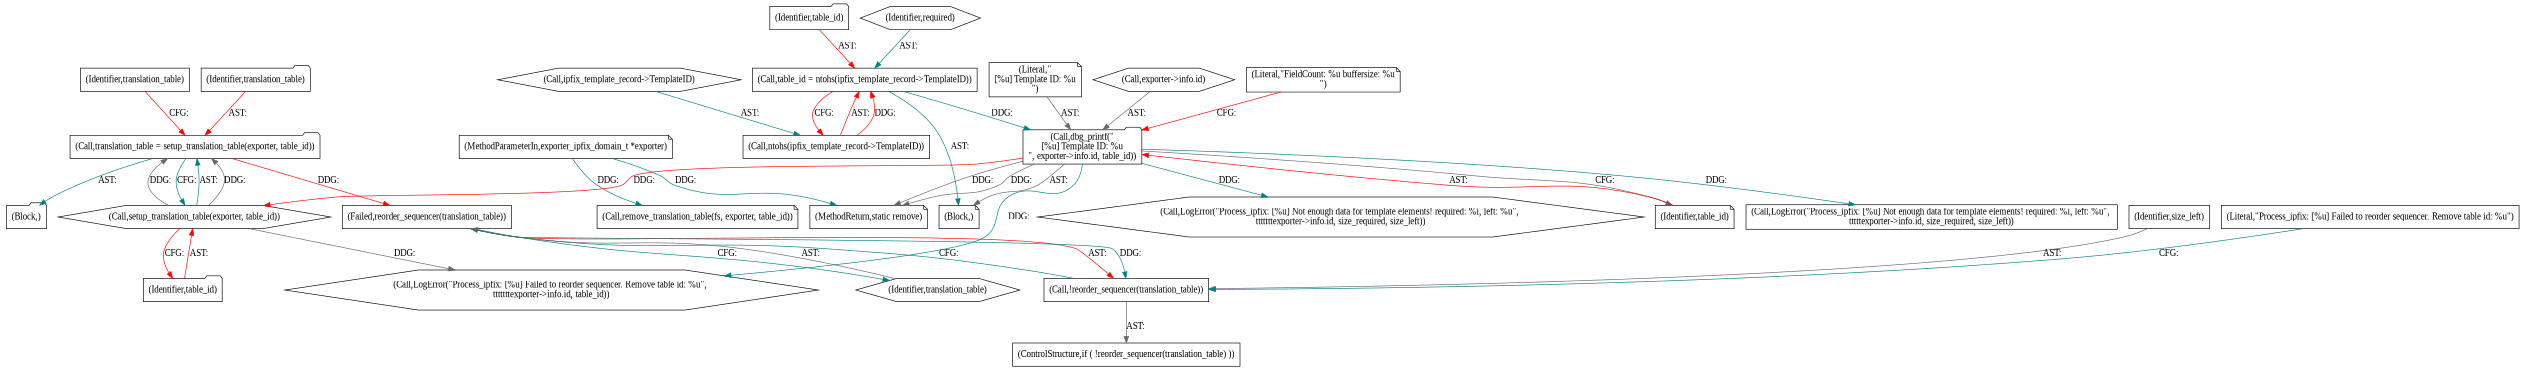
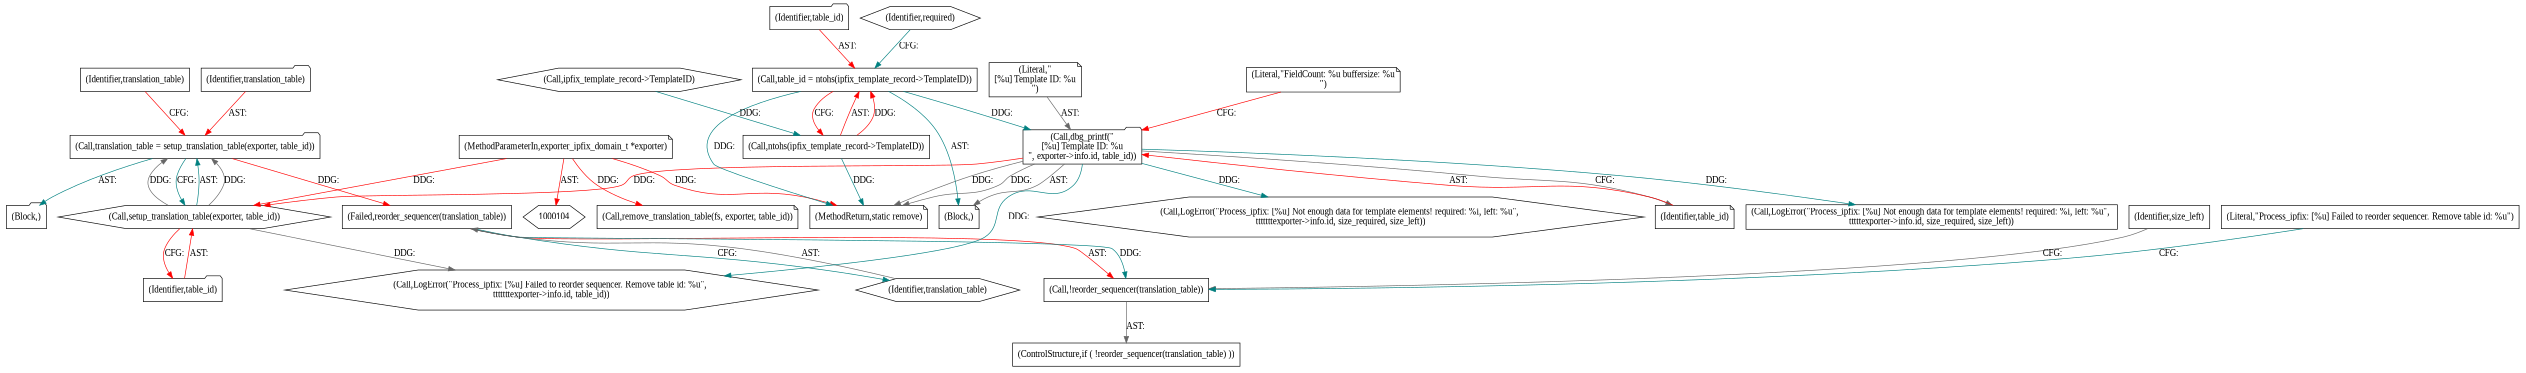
edge "(Identifier,required)" -> "(Call,table_id = ntohs(ipfix_template_record->TemplateID))": label "AST: " -> "CFG: "
node "(Call,exporter->info.id)": removed
edge "(Call,ipfix_template_record->TemplateID)" -> "(Call,ntohs(ipfix_template_record->TemplateID))": label "AST: " -> "DDG: "
edge "(Call,table_id = ntohs(ipfix_template_record->TemplateID))" -> "(MethodReturn,static remove)": added, label "DDG:"
edge "(Call,ntohs(ipfix_template_record->TemplateID))" -> "(MethodReturn,static remove)": added, label "DDG:"
edge "(MethodParameterIn,exporter_ipfix_domain_t *exporter)" -> "(Call,setup_translation_table(exporter, table_id))": added, label "DDG:"
edge "(MethodParameterIn,exporter_ipfix_domain_t *exporter)" -> "(Call,remove_translation_table(fs, exporter, table_id))": color teal -> red
edge "(MethodParameterIn,exporter_ipfix_domain_t *exporter)" -> "(MethodReturn,static remove)": color teal -> red
node "1000104": added
edge "(Call,!reorder_sequencer(translation_table))" -> "(Failed,reorder_sequencer(translation_table))": removed, label "CFG:"
edge "(Identifier,size_left)" -> "(Call,!reorder_sequencer(translation_table))": label "AST: " -> "CFG: "
